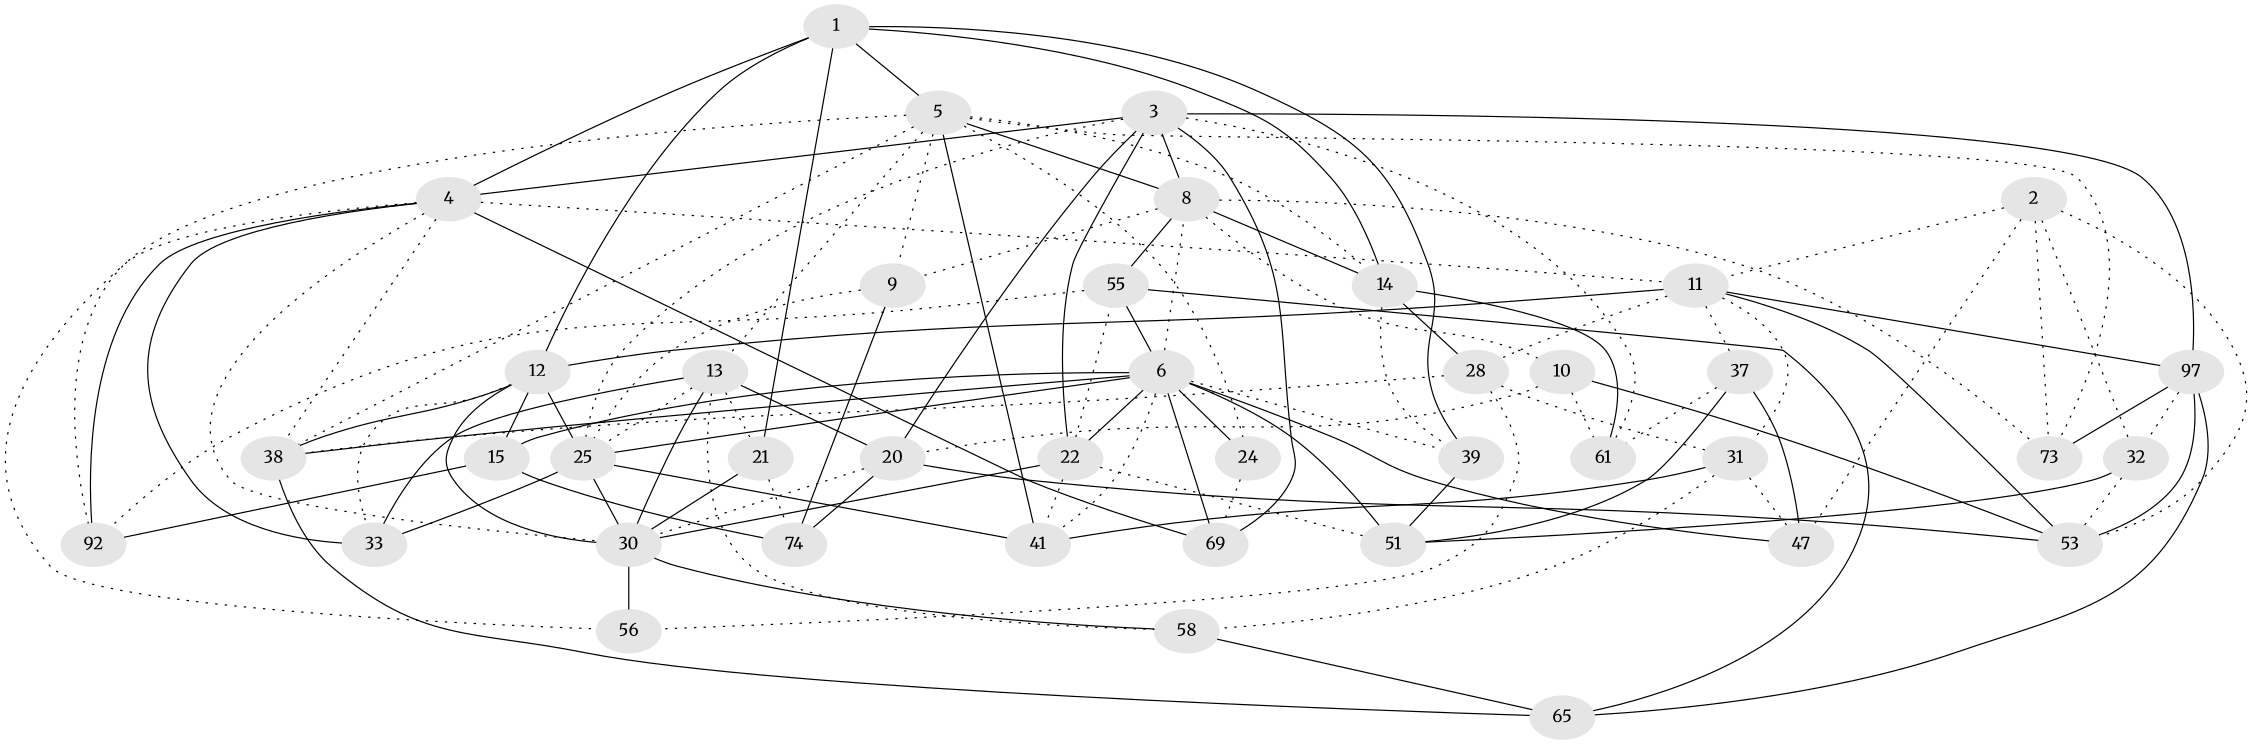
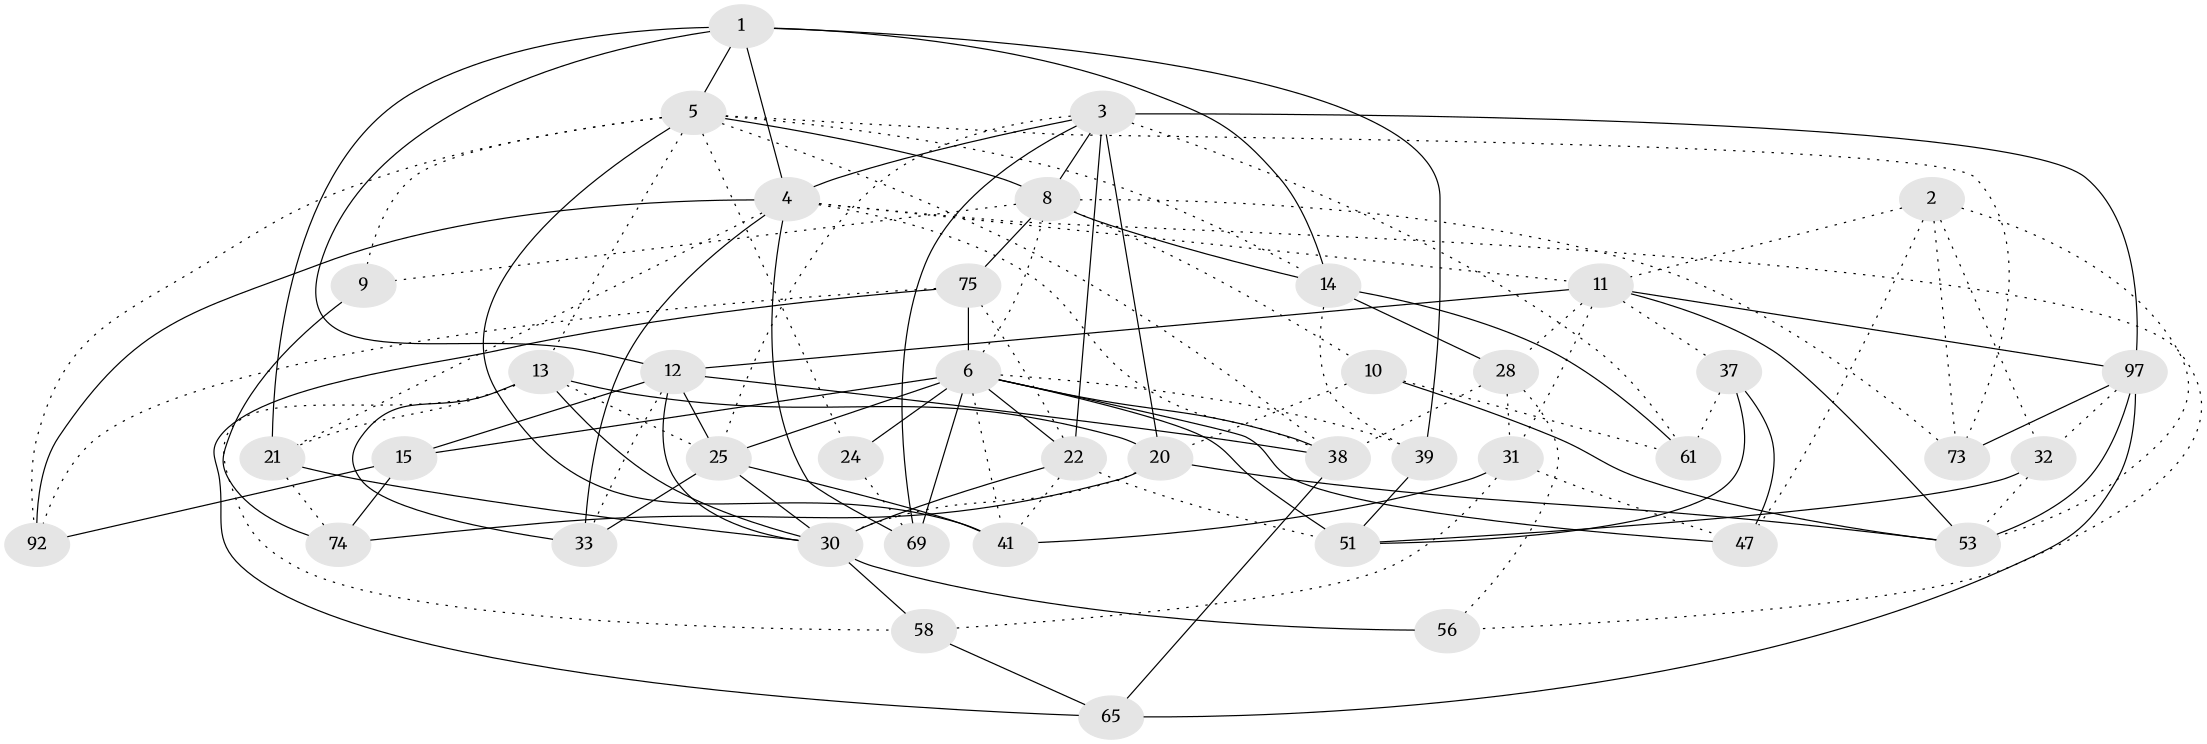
node "55": label "55" -> "75"
edge "9" -- "25": removed
edge "4" -- "30": now "4" -- "21"
